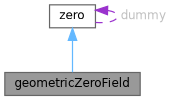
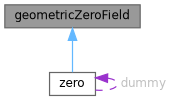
edge "geometricZeroField" -> "zero": reversed
